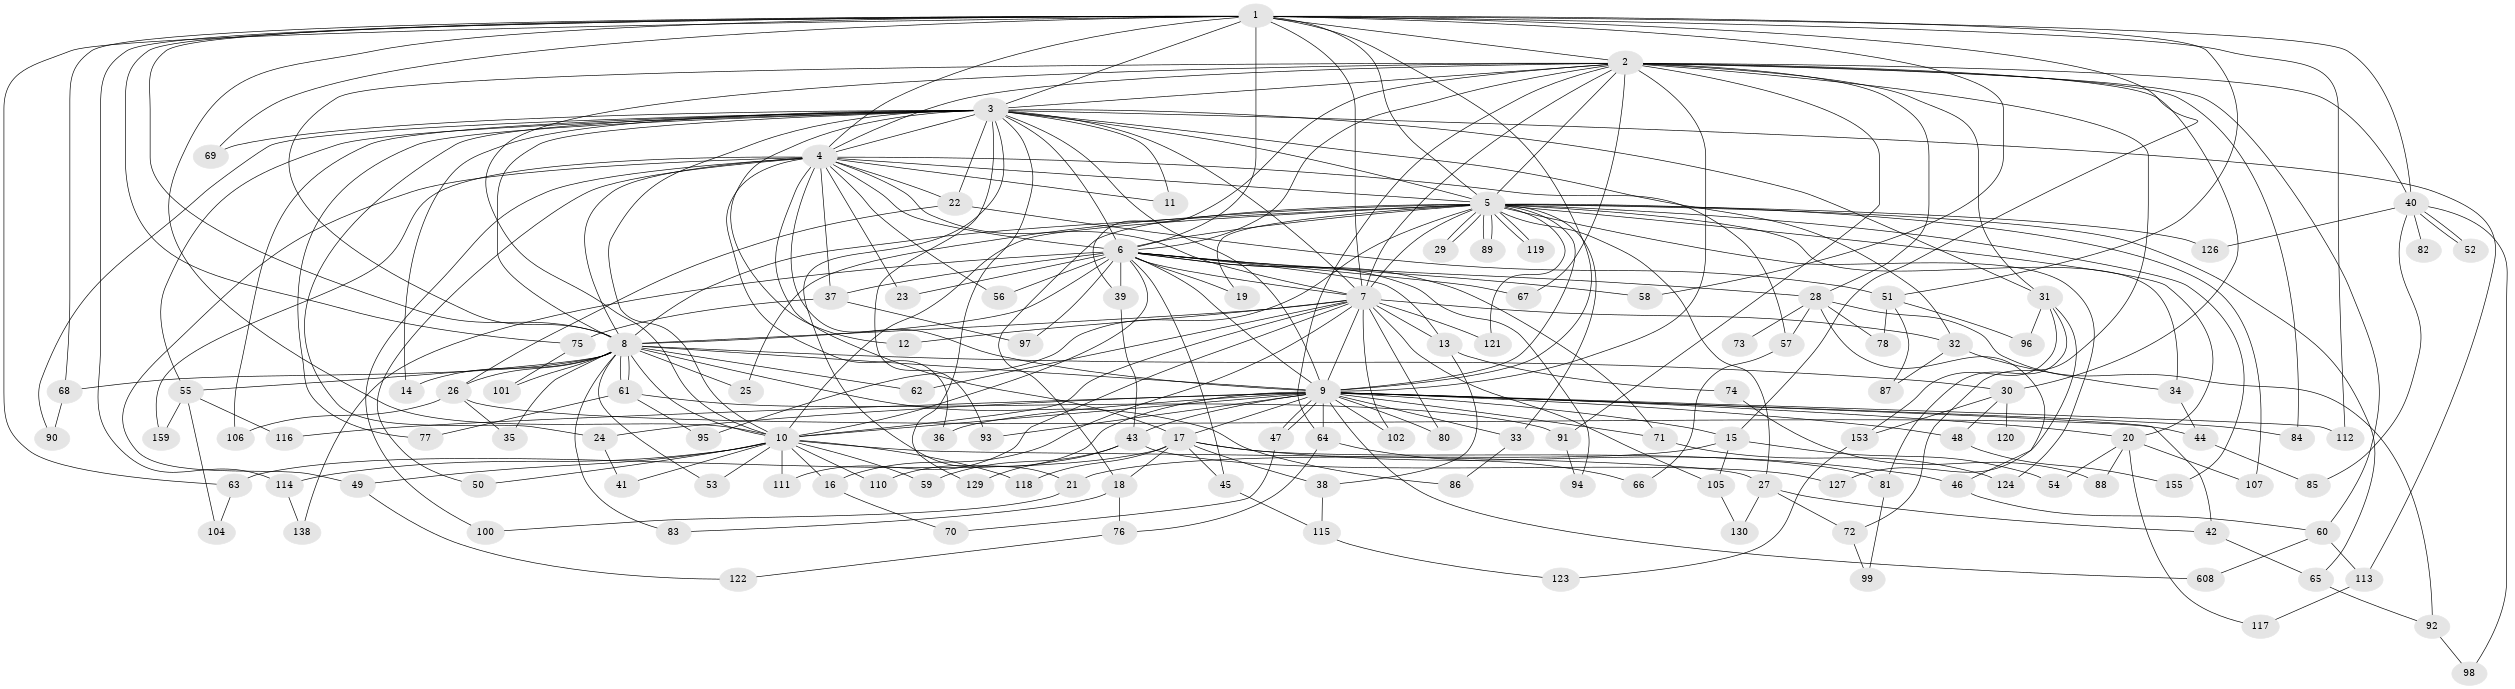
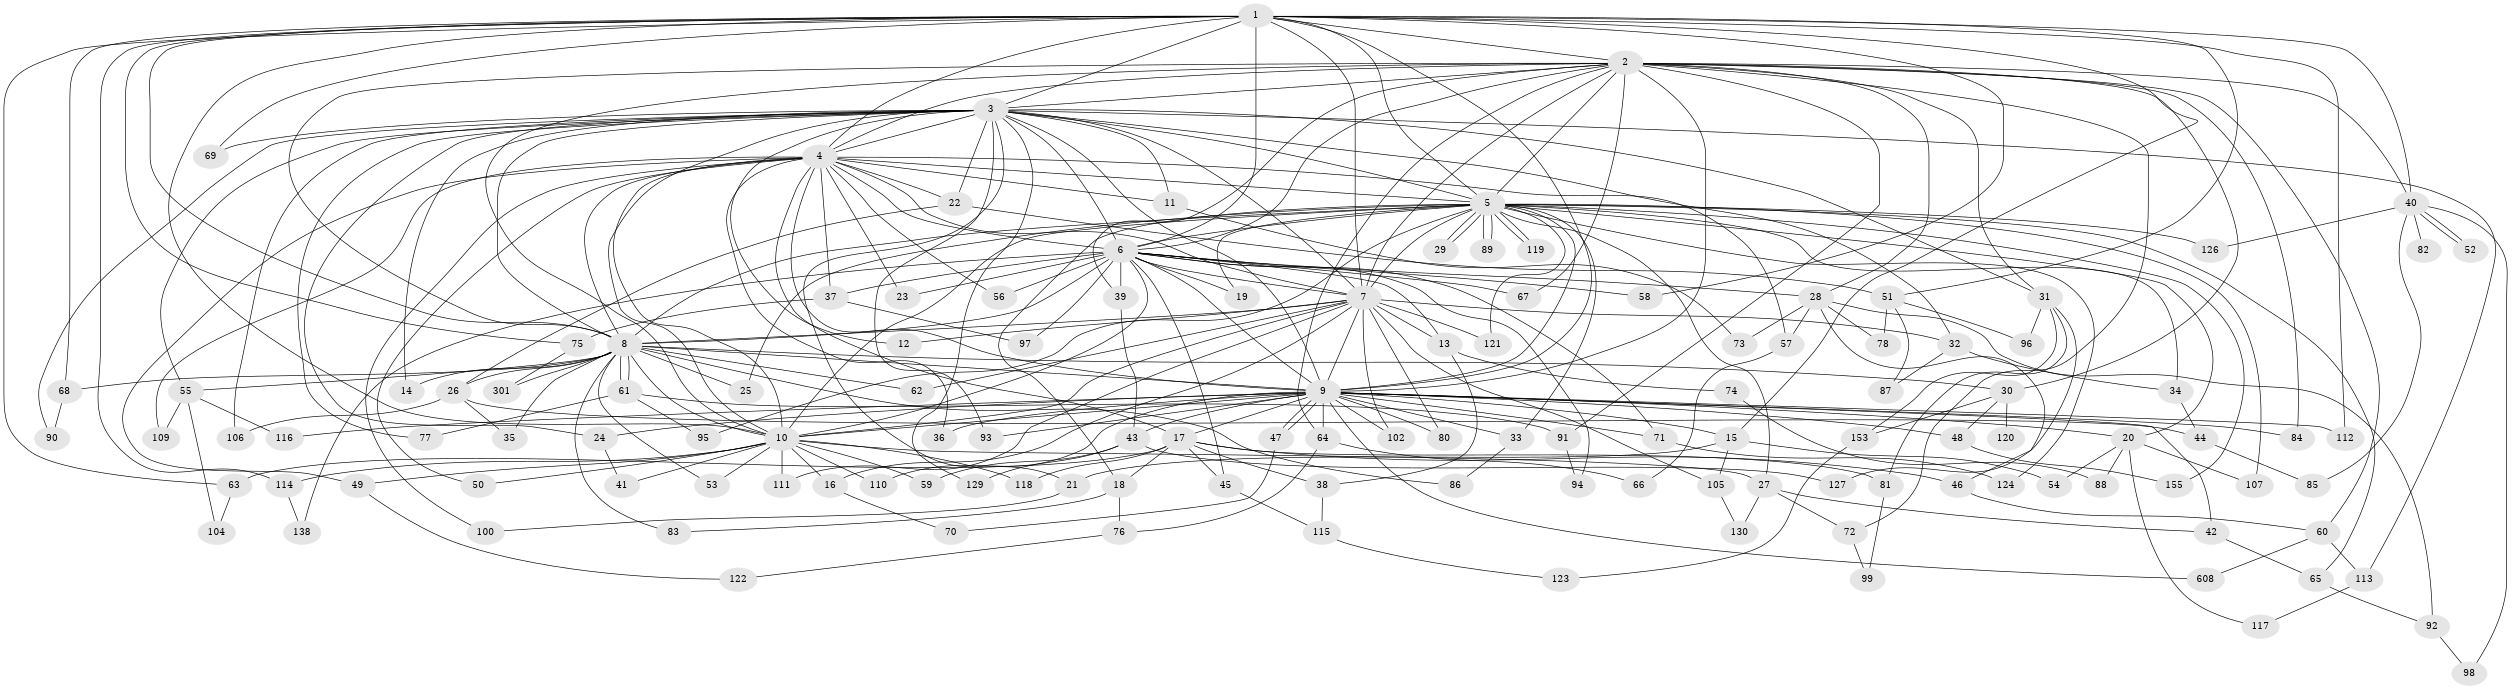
edge "11" -- "73": added
edge "4" -- "10": added
node "101": label "101" -> "301"
node "159": label "159" -> "109"
